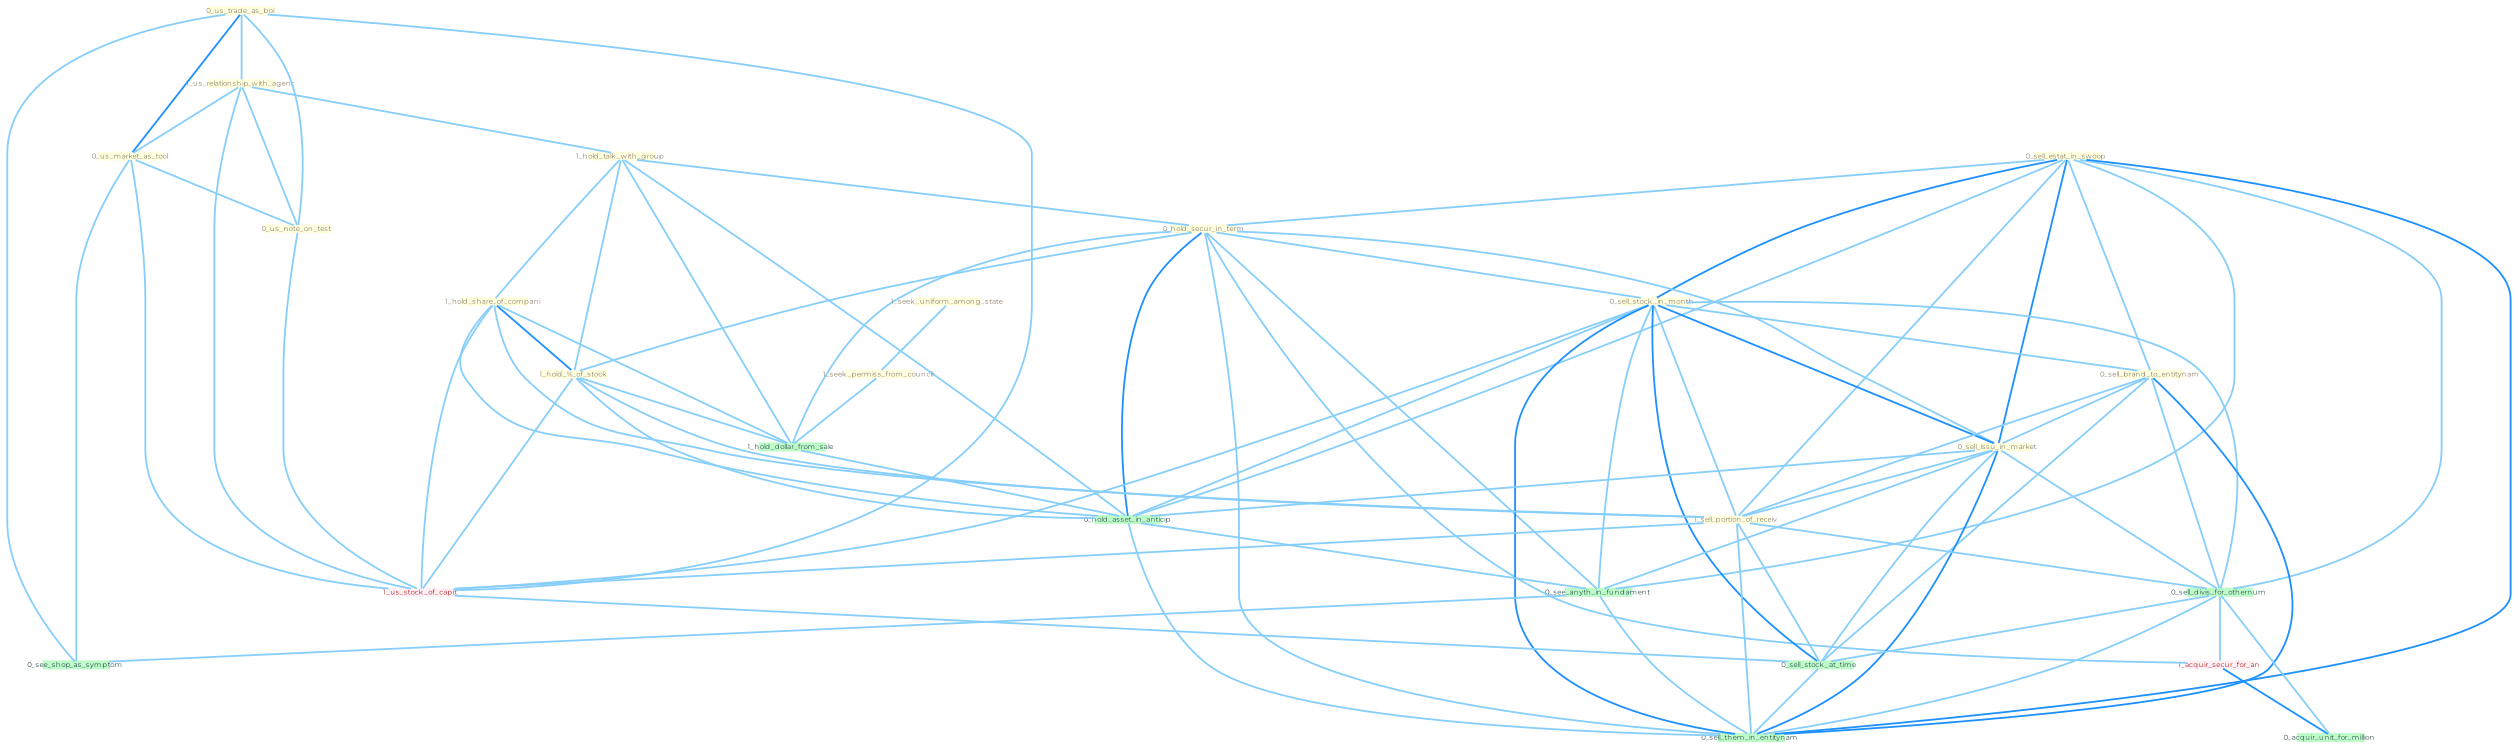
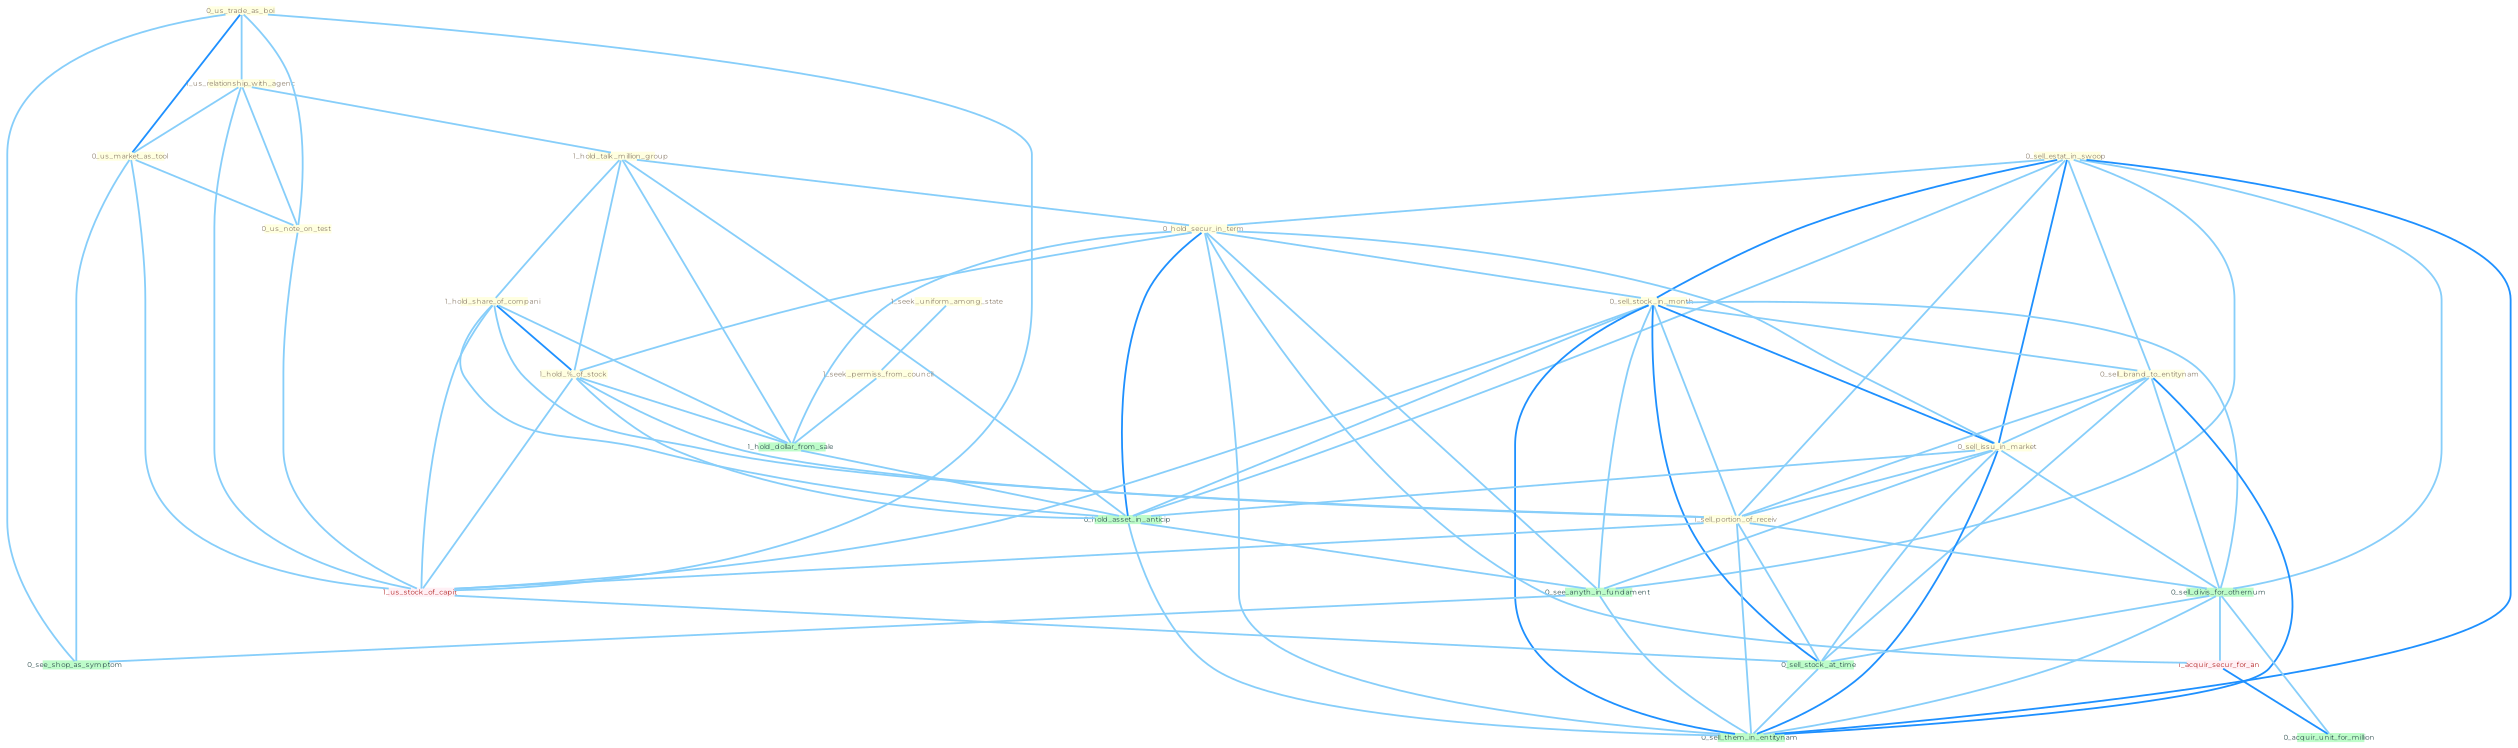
node "1_hold_talk_with_group": label "1_hold_talk_with_group" -> "1_hold_talk_million_group"
